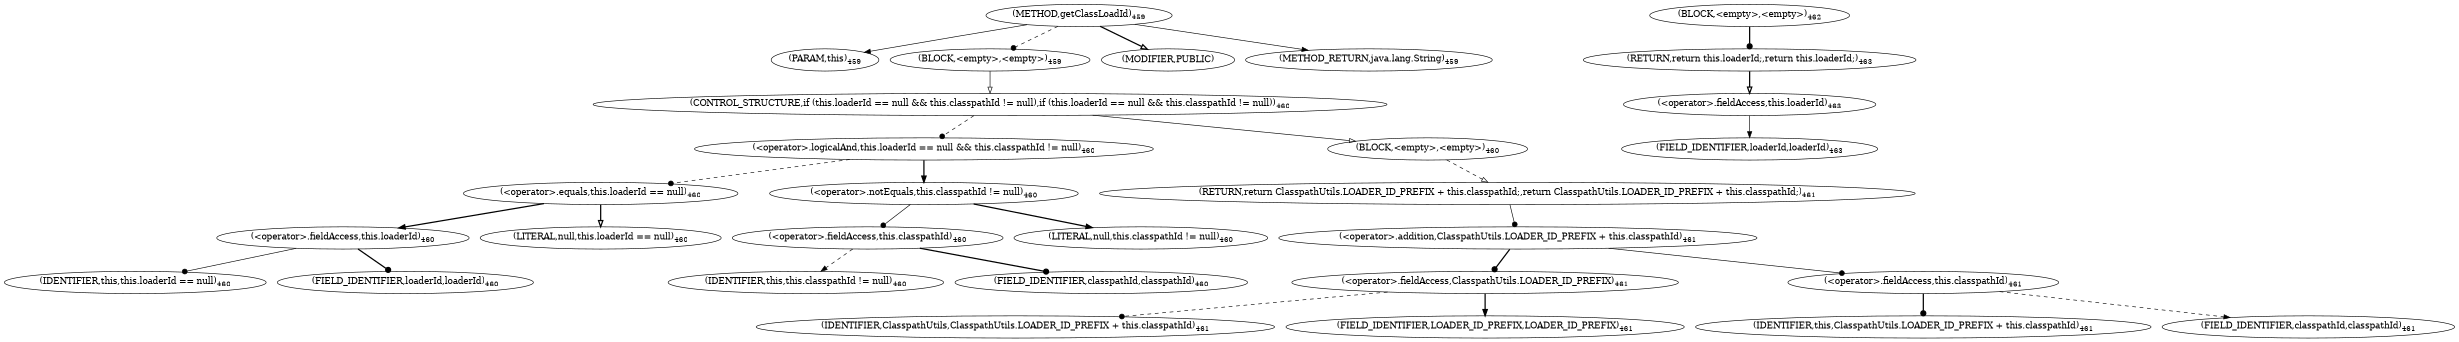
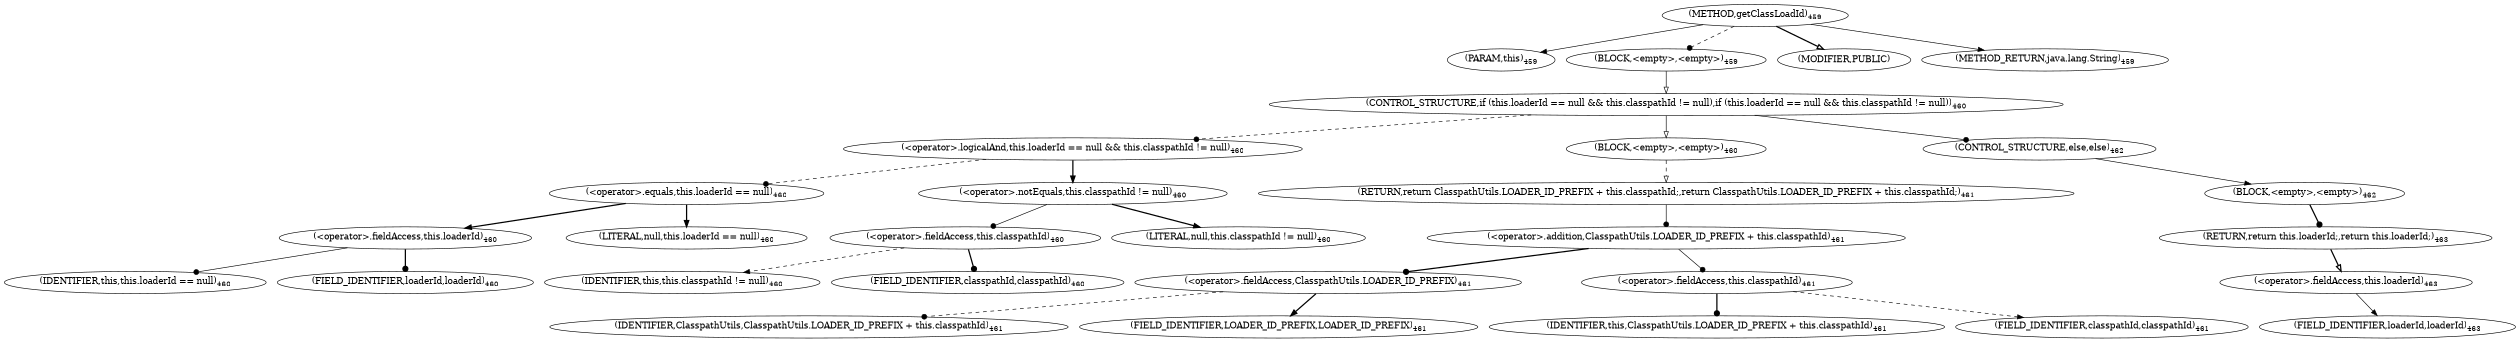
node "(CONTROL_STRUCTURE,else,else)": added
edge "(<operator>.equals,this.loaderId == null)" -> "(LITERAL,null,this.loaderId == null)": arrowhead onormal -> normal
